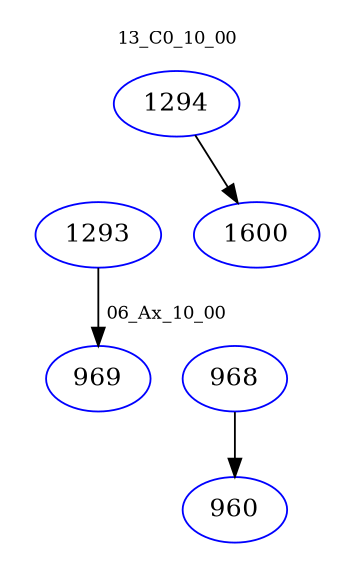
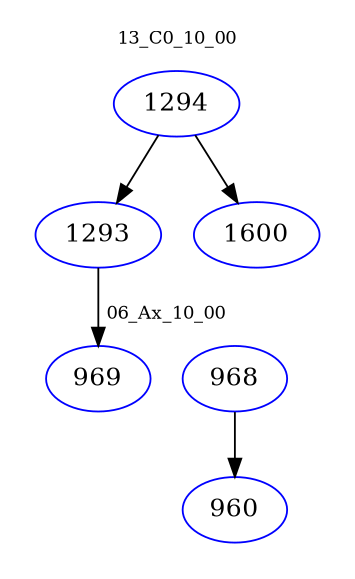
edge "1294" -> "1293": added
